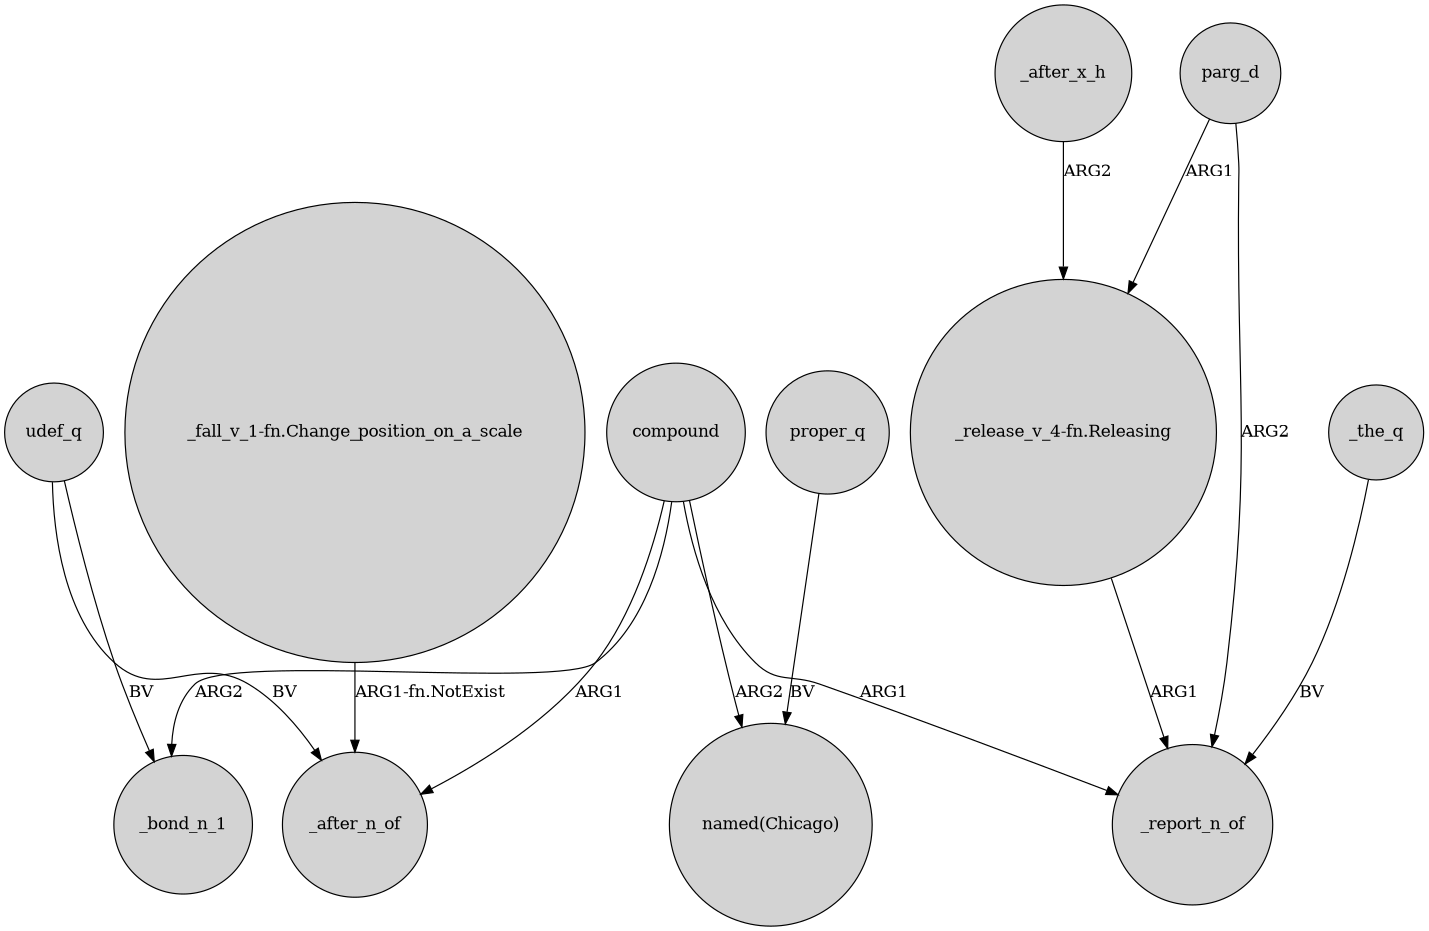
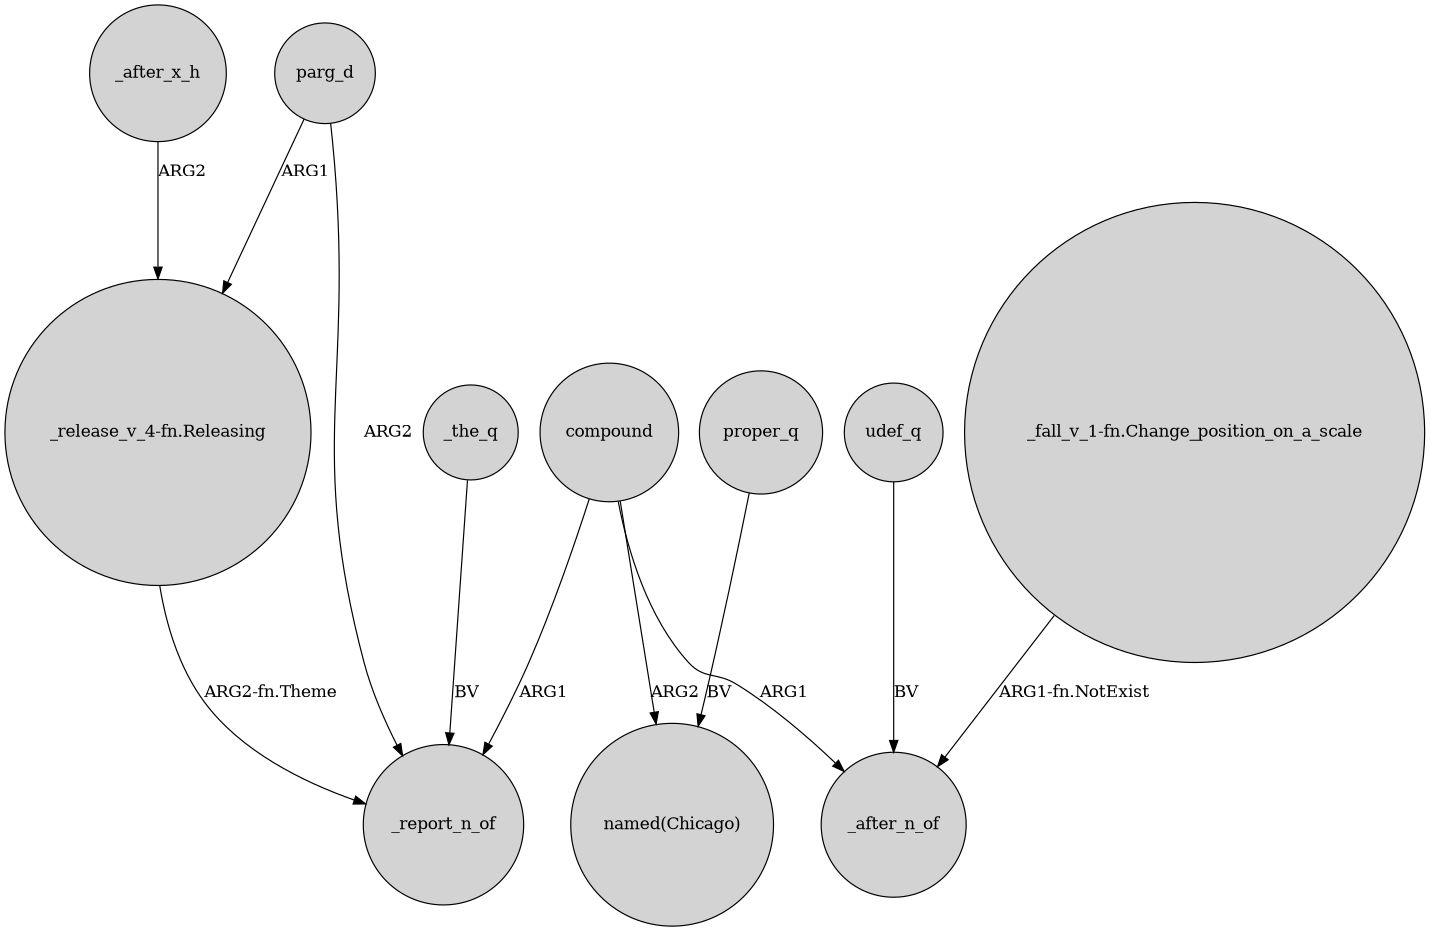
edge "_release_v_4-fn.Releasing" -> "_report_n_of": label "ARG1" -> "ARG2-fn.Theme"
node "_bond_n_1": removed
